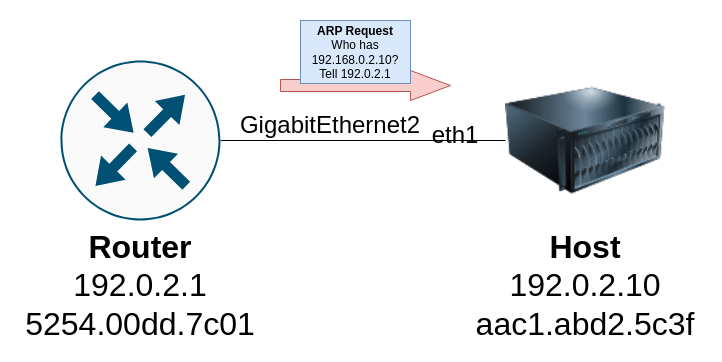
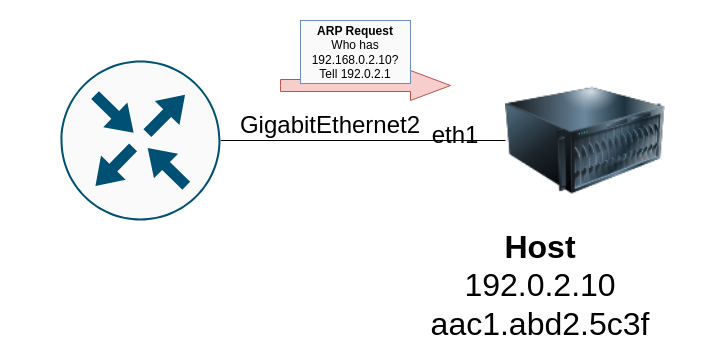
node "ARP Request Who has 192.168.0.2.10? Tell 192.0.2.1": fillcolor #dae8fc -> #fafafa
node "Router 192.0.2.1 5254.00dd.7c01": removed
node "Host 192.0.2.10 aac1.abd2.5c3f": moved (586, 286) -> (541, 286)
